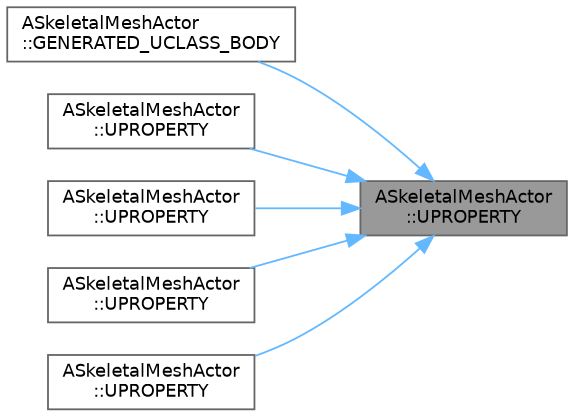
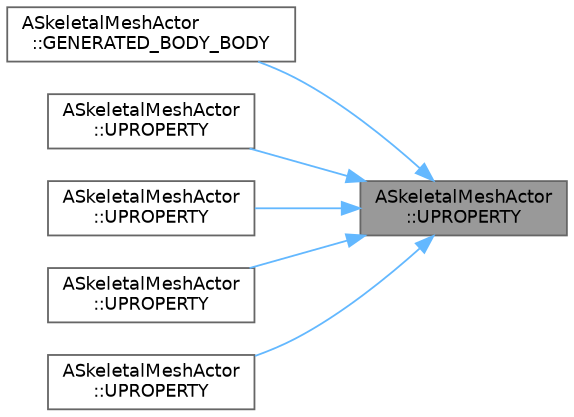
node "ASkeletalMeshActor ::GENERATED_UCLASS_BODY": label "ASkeletalMeshActor ::GENERATED_UCLASS_BODY" -> "ASkeletalMeshActor ::GENERATED_BODY_BODY"
